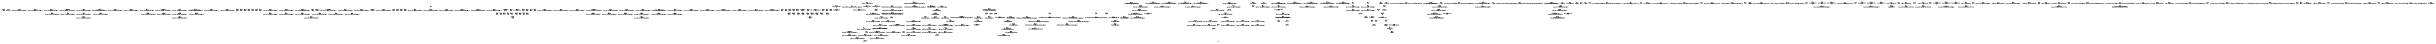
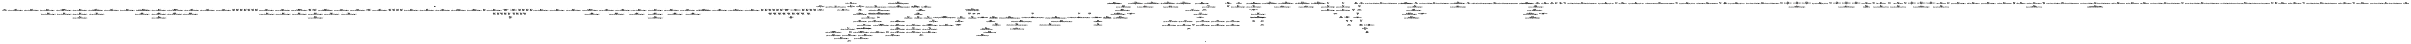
node "NodeID: 125": removed
